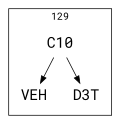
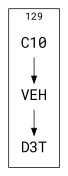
edge "C10" -> "D3T": now "VEH" -> "D3T"
